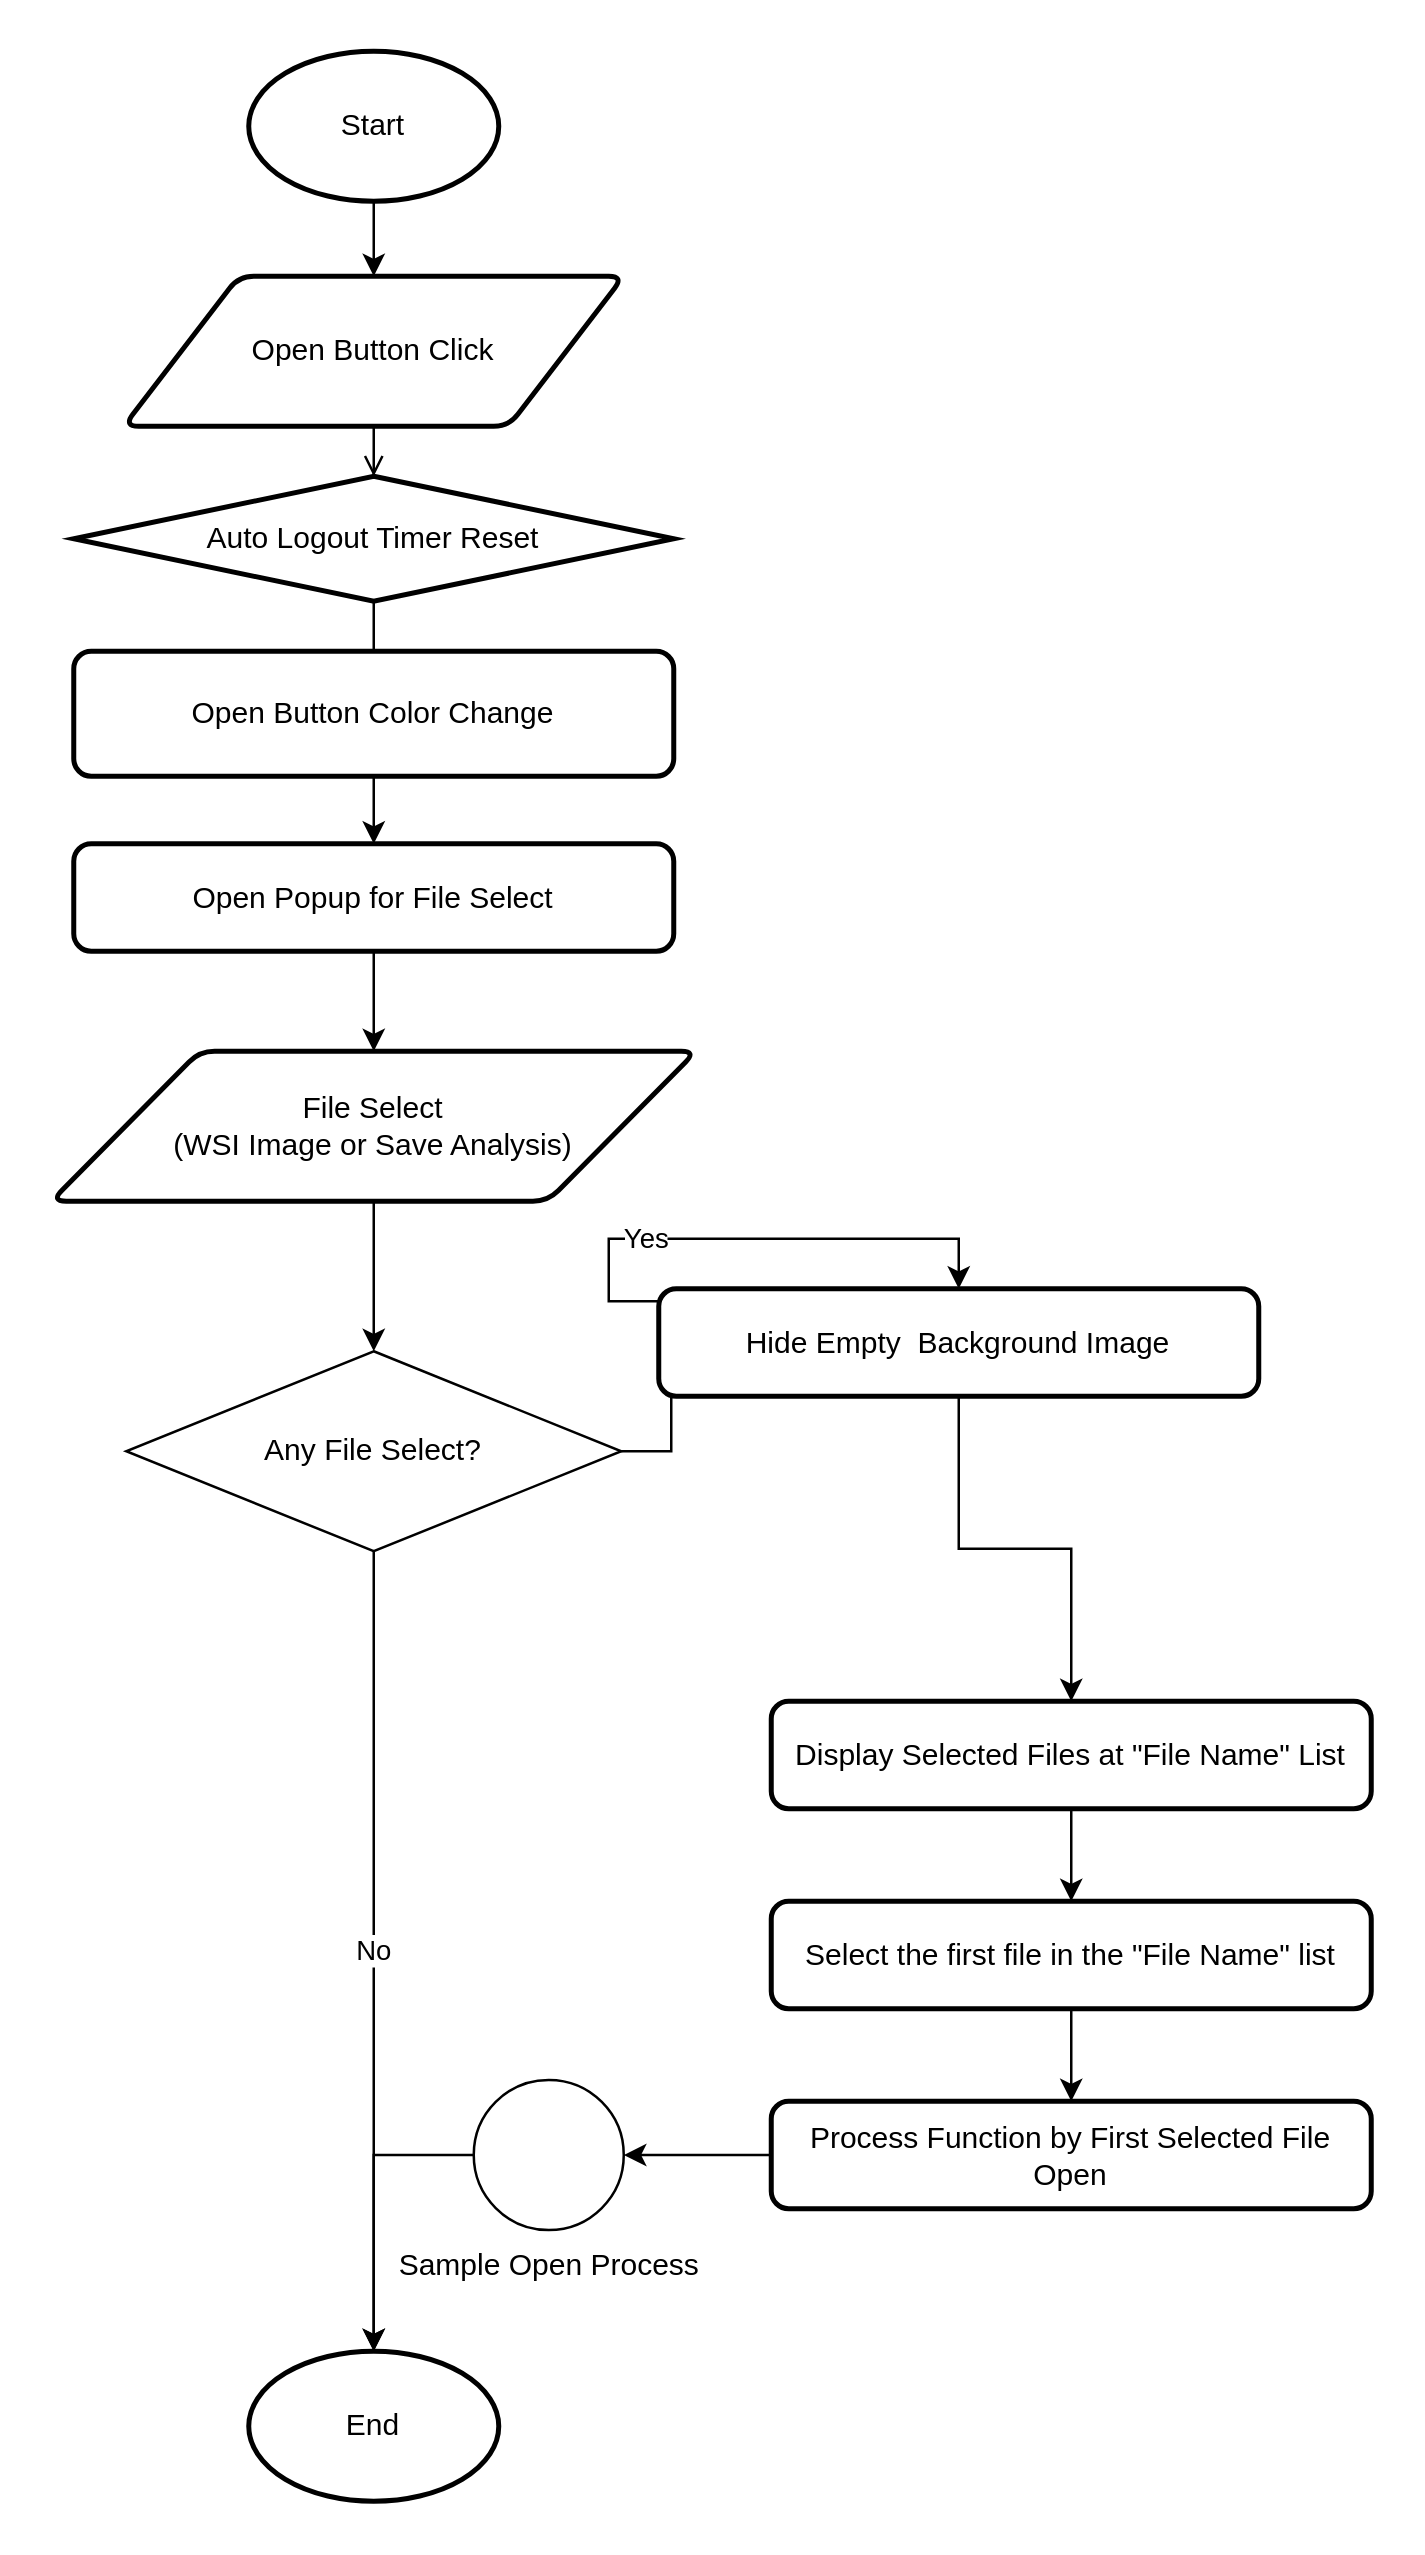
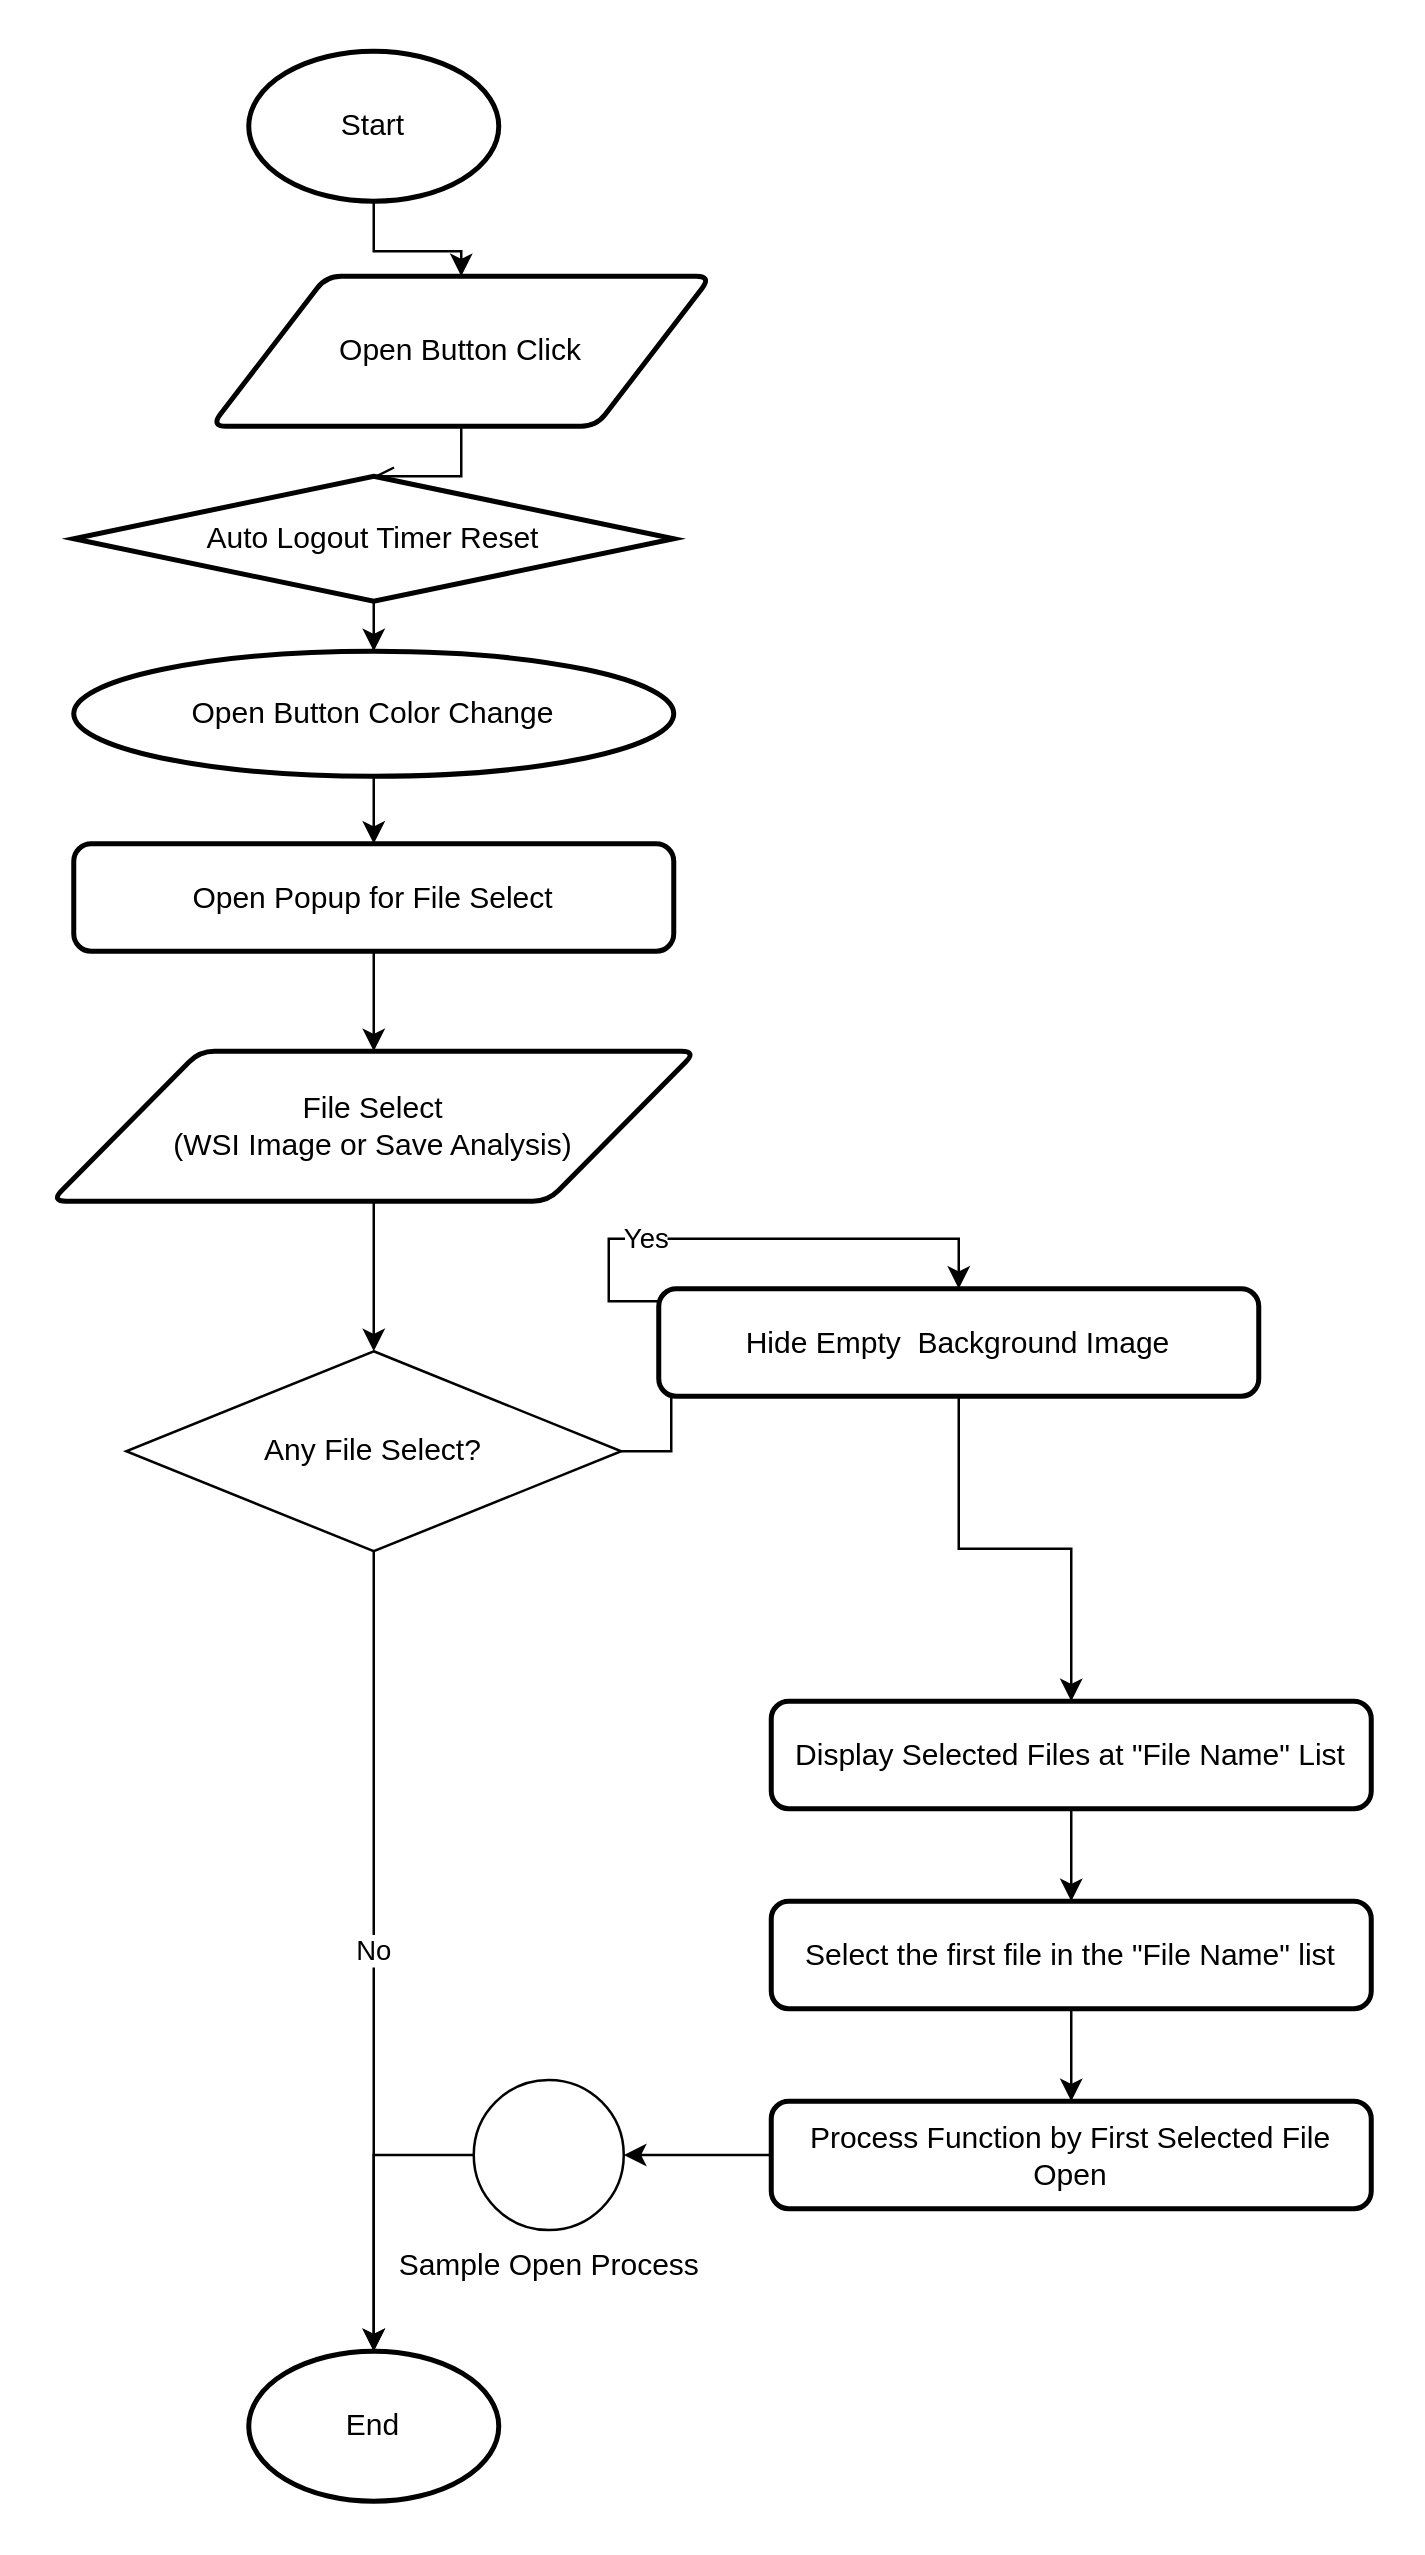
node "Open Button Click": moved (374, 351) -> (461, 351)
edge "Auto Logout Timer Reset" -- "Open Button Color Change": arrowhead none -> classic
node "Open Button Color Change": shape rounded rectangle -> ellipse
